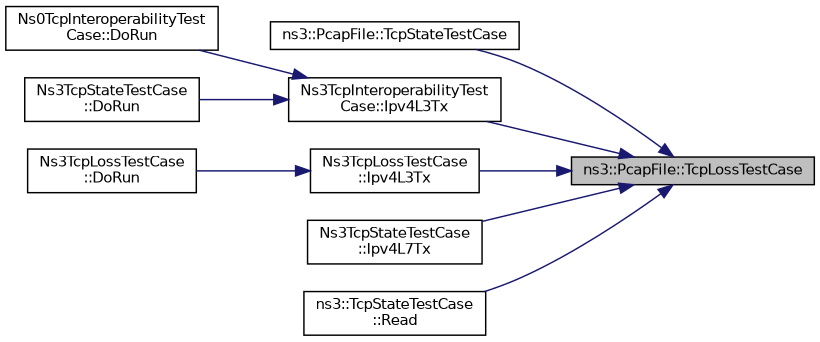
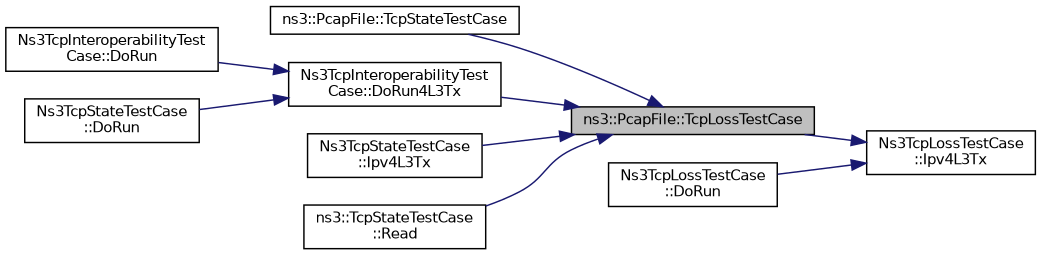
node "Ns0TcpInteroperabilityTest Case::DoRun": label "Ns0TcpInteroperabilityTest Case::DoRun" -> "Ns3TcpInteroperabilityTest Case::DoRun"
node "Ns3TcpInteroperabilityTest Case::Ipv4L3Tx": label "Ns3TcpInteroperabilityTest Case::Ipv4L3Tx" -> "Ns3TcpInteroperabilityTest Case::DoRun4L3Tx"
edge "Ns3TcpLossTestCase ::Ipv4L3Tx" -> "ns3::PcapFile::TcpLossTestCase": reversed
node "Ns3TcpStateTestCase ::Ipv4L7Tx": label "Ns3TcpStateTestCase ::Ipv4L7Tx" -> "Ns3TcpStateTestCase ::Ipv4L3Tx"
